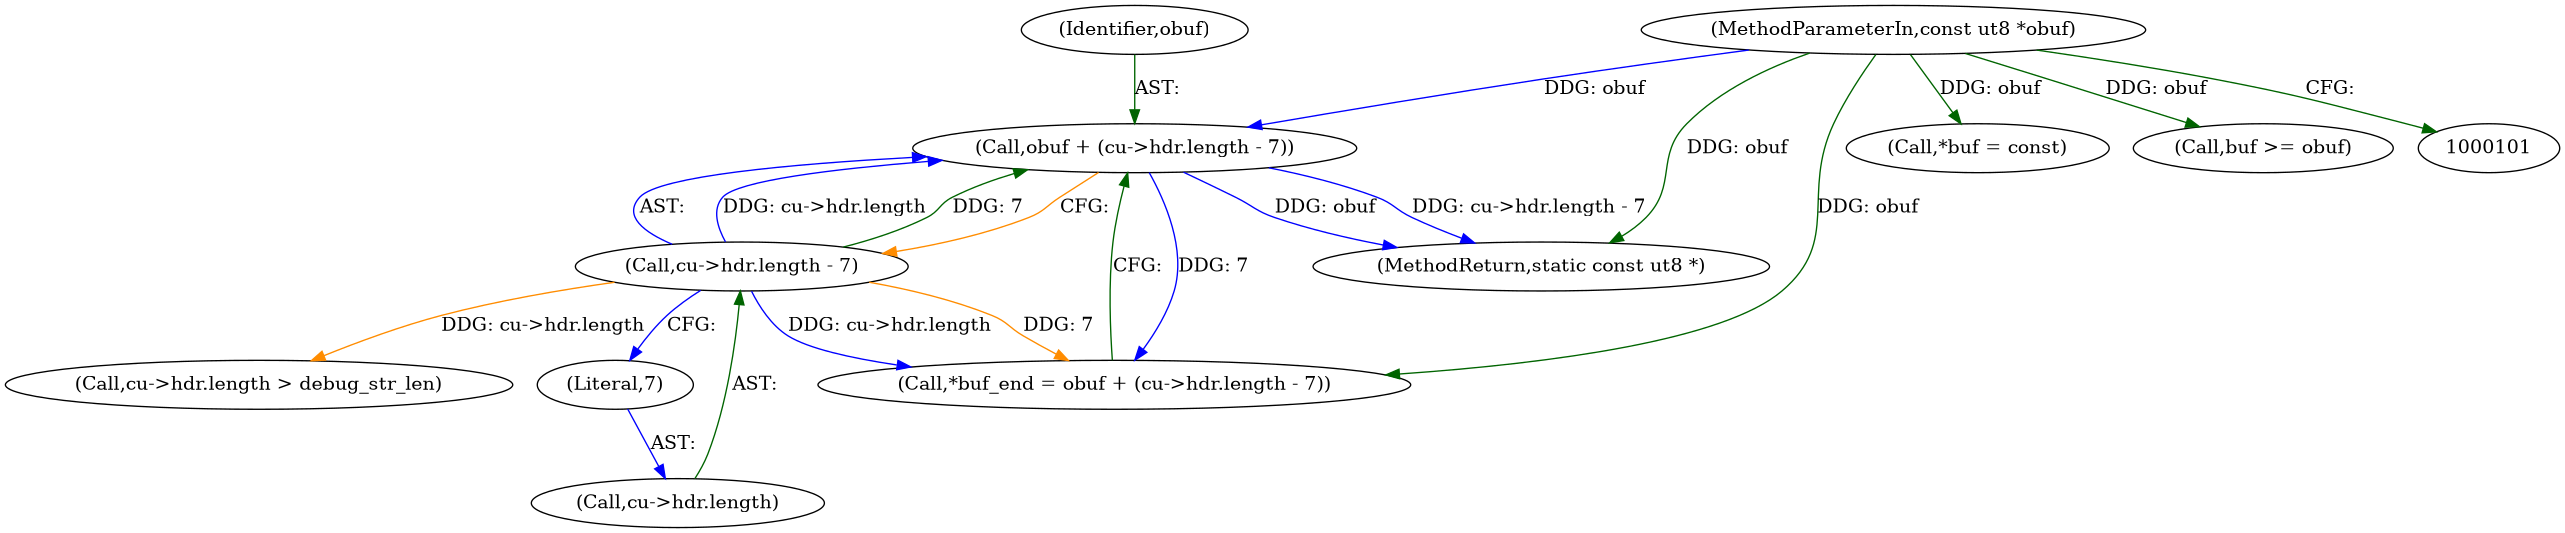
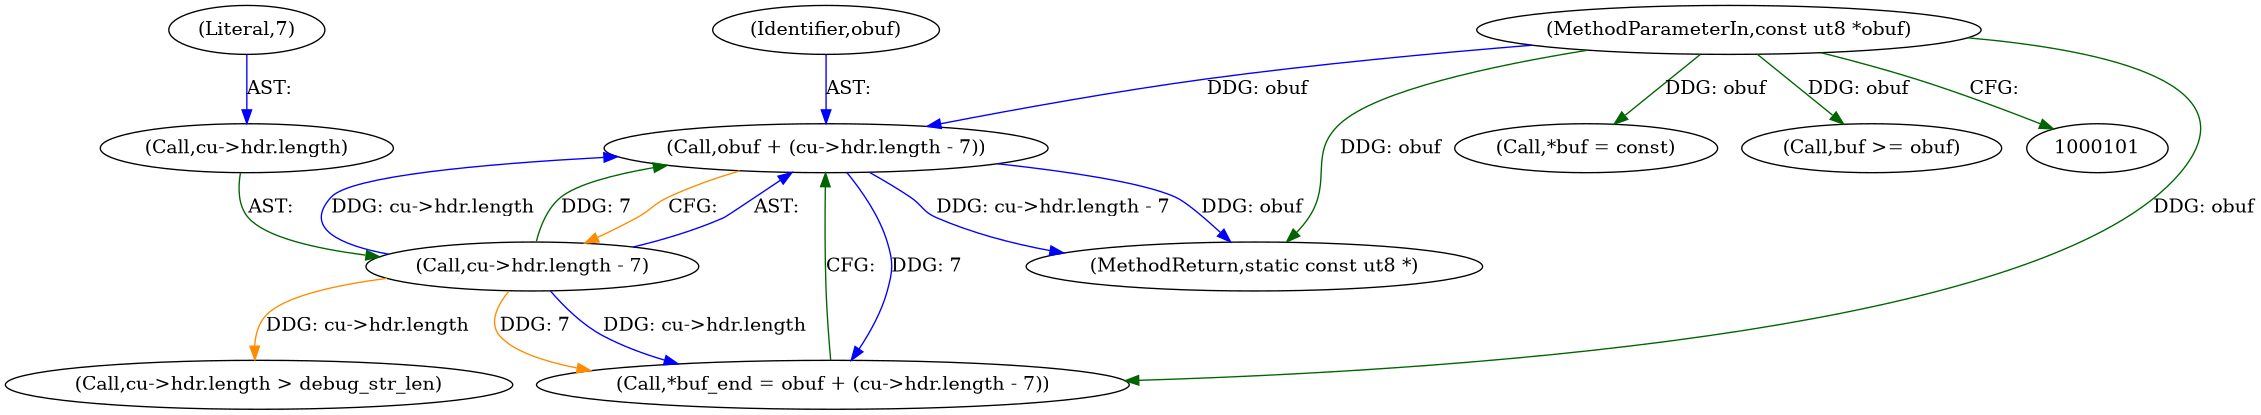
edge "(Identifier,obuf)" -> "(Call,obuf + (cu->hdr.length - 7))": color darkgreen -> blue
edge "(Call,cu->hdr.length - 7)" -> "(Literal,7)": removed, label "CFG:"
